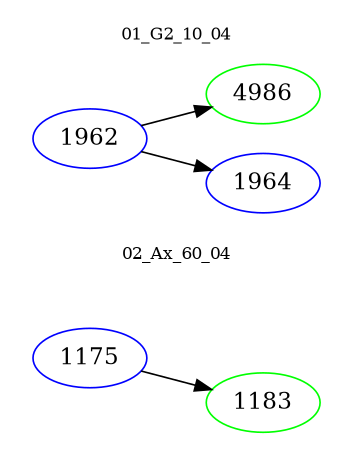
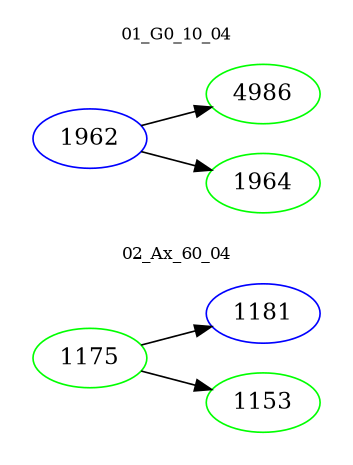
cluster "01_G2_10_04": label "01_G2_10_04" -> "01_G0_10_04"
node "1964": color blue -> green
node "1181": added
node "1175": color blue -> green
node "1183": label "1183" -> "1153"
